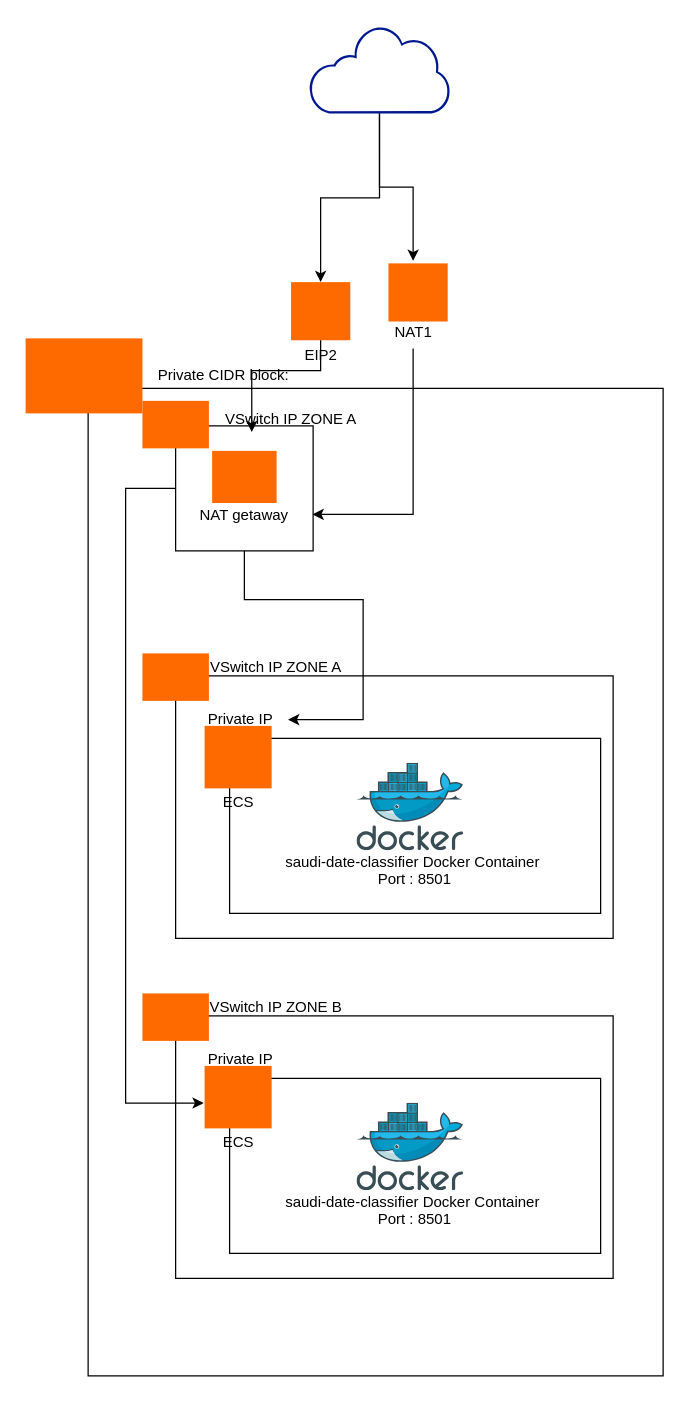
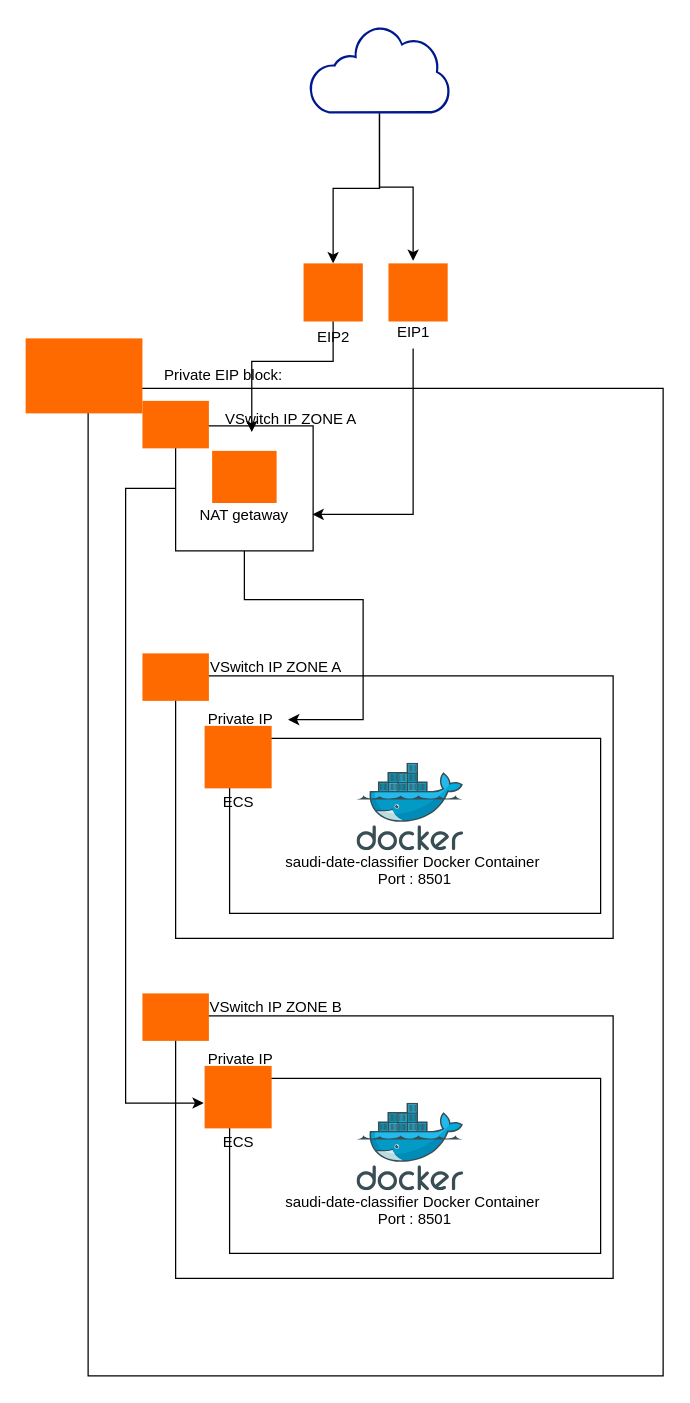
node "NAT1": label "NAT1" -> "EIP1"
node "EIP2": moved (321, 311) -> (333, 292)
node "Private CIDR block:": label "Private CIDR block:" -> "Private EIP block:"
